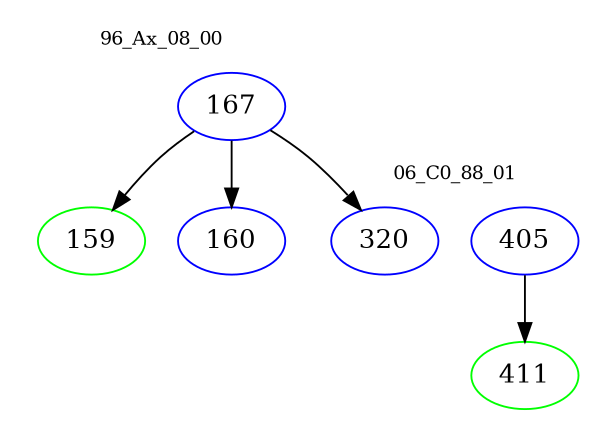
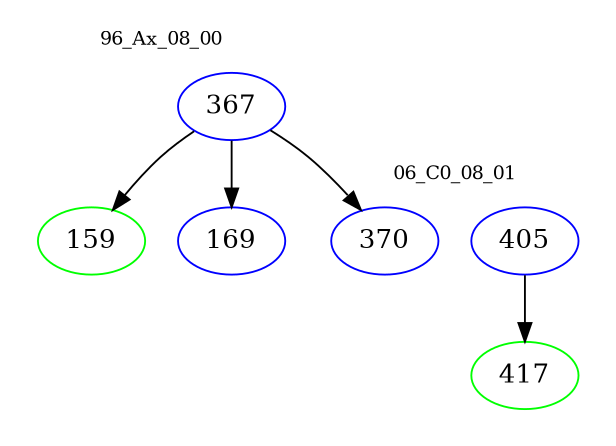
node "167": label "167" -> "367"
cluster "06_C0_88_01": label "06_C0_88_01" -> "06_C0_08_01"
node "160": label "160" -> "169"
node "320": label "320" -> "370"
node "411": label "411" -> "417"
